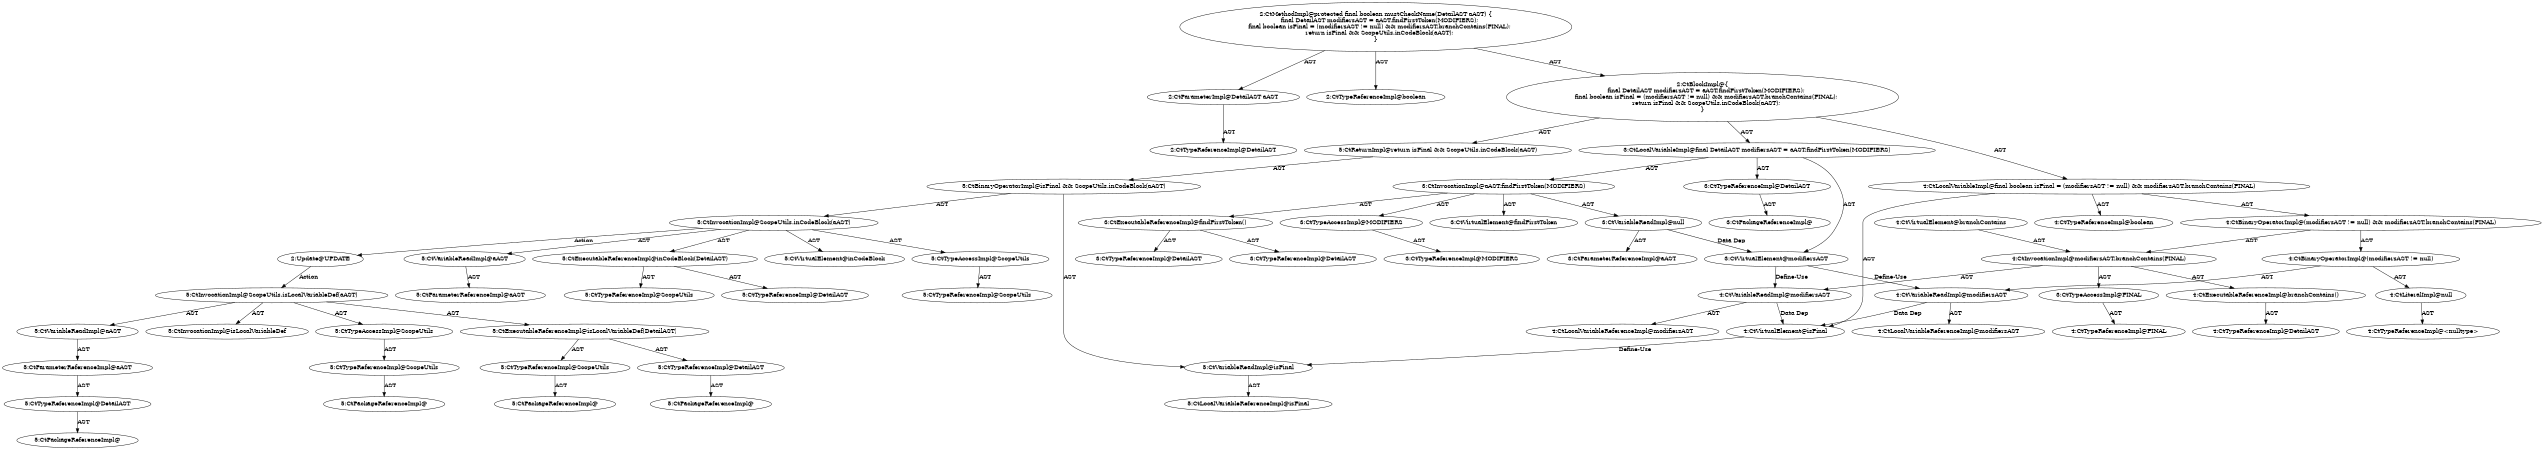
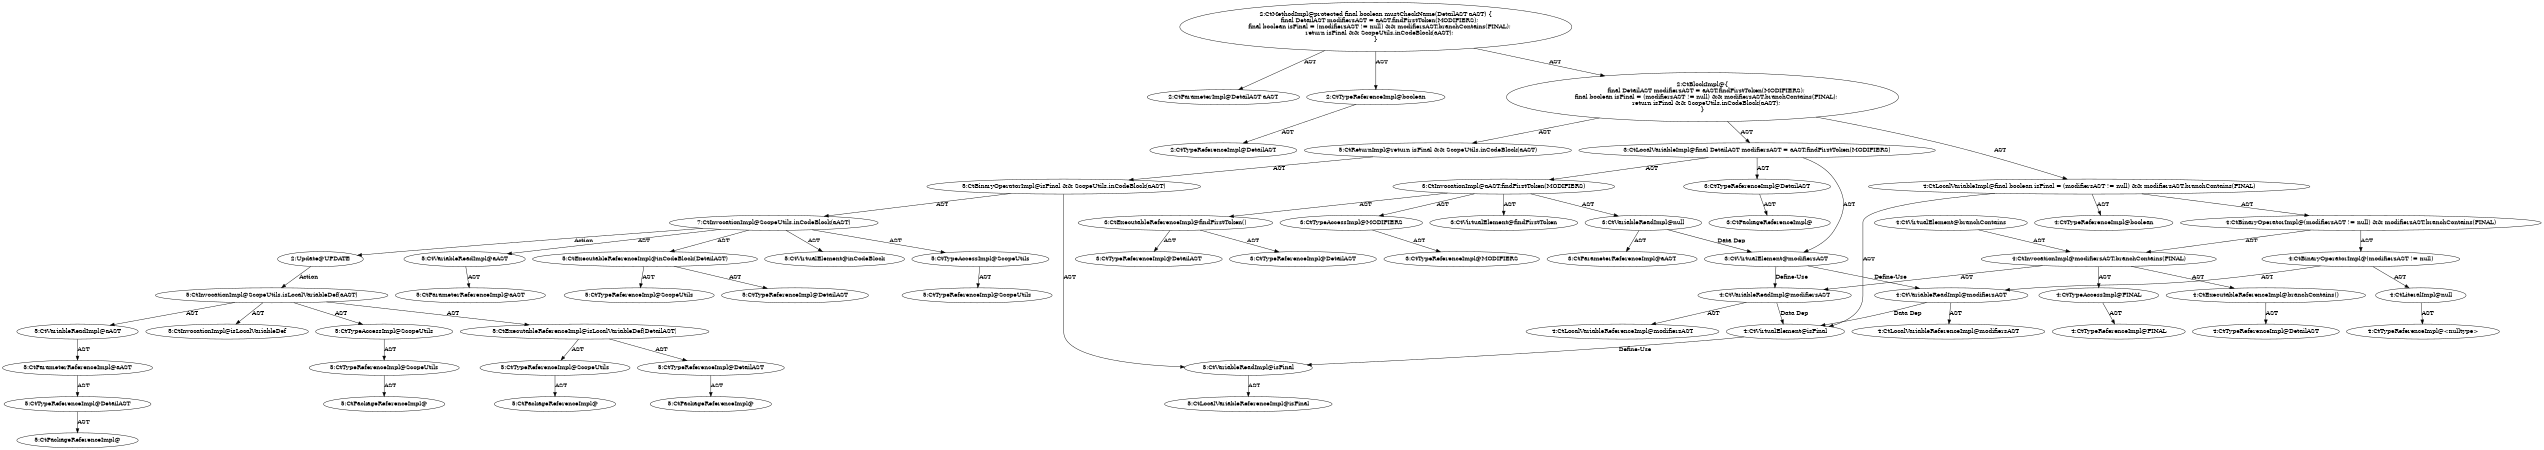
edge "2:CtParameterImpl@DetailAST aAST" -> "2:CtTypeReferenceImpl@DetailAST": now "2:CtTypeReferenceImpl@boolean" -> "2:CtTypeReferenceImpl@DetailAST"
node "5:CtInvocationImpl@ScopeUtils.inCodeBlock(aAST)": label "5:CtInvocationImpl@ScopeUtils.inCodeBlock(aAST)" -> "7:CtInvocationImpl@ScopeUtils.inCodeBlock(aAST)"
node "3:CtTypeAccessImpl@FINAL": label "3:CtTypeAccessImpl@FINAL" -> "4:CtTypeAccessImpl@FINAL"
